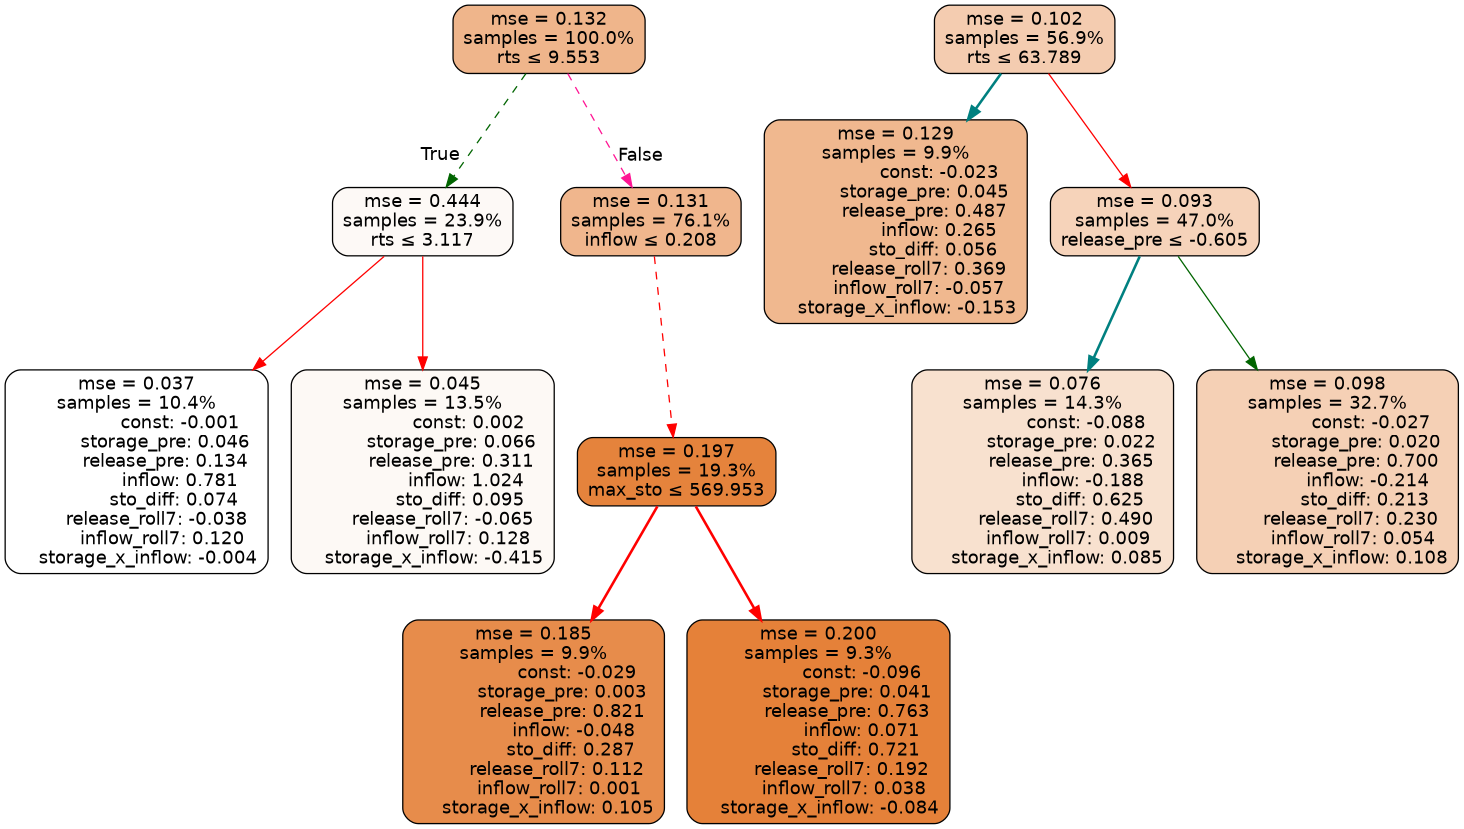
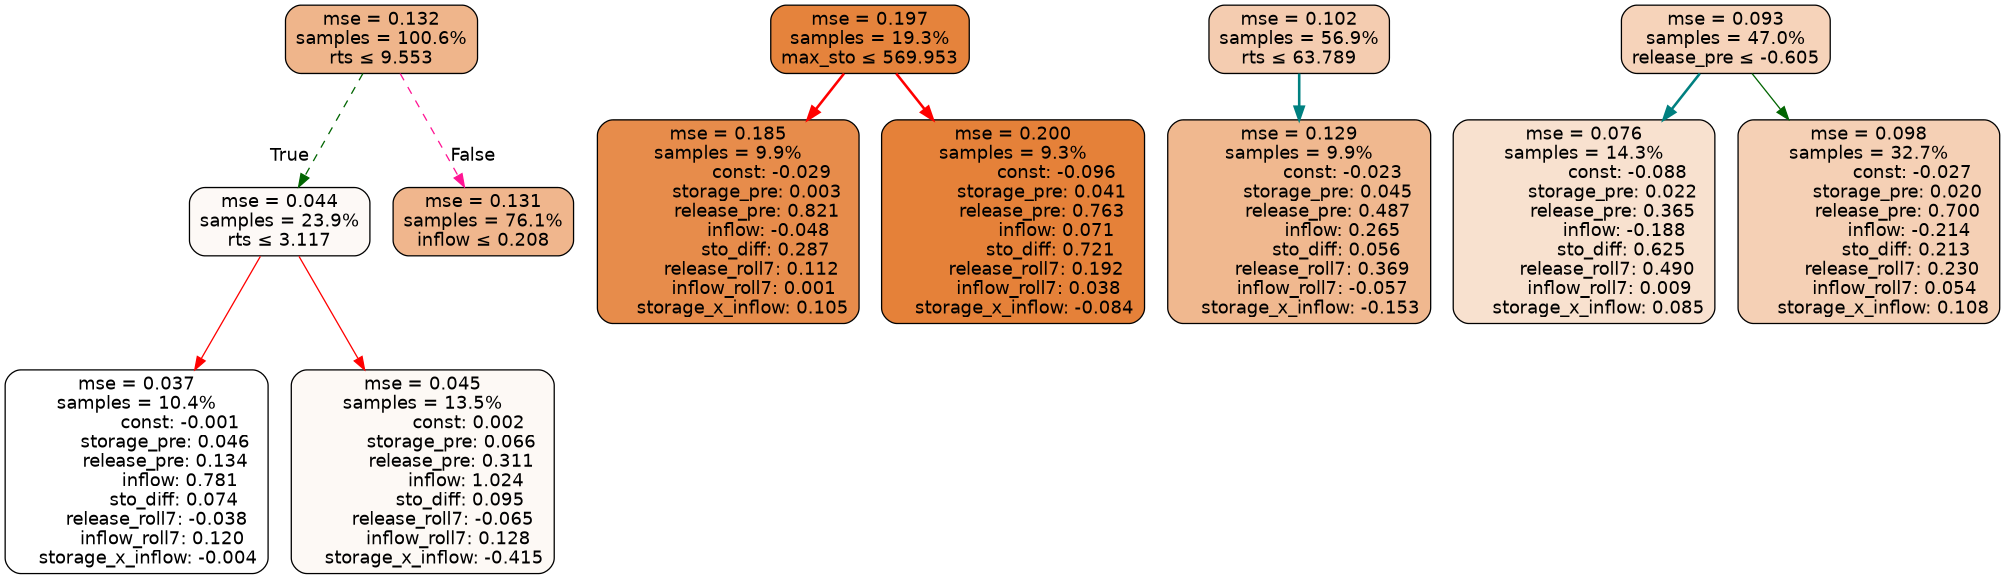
node "mse = 0.132 samples = 100.0% rts ≤ 9.553": label "mse = 0.132 samples = 100.0% rts ≤ 9.553" -> "mse = 0.132 samples = 100.6% rts ≤ 9.553"
edge "mse = 0.102 samples = 56.9% rts ≤ 63.789" -> "mse = 0.093 samples = 47.0% release_pre ≤ -0.605": removed
node "mse = 0.444 samples = 23.9% rts ≤ 3.117": label "mse = 0.444 samples = 23.9% rts ≤ 3.117" -> "mse = 0.044 samples = 23.9% rts ≤ 3.117"
edge "mse = 0.131 samples = 76.1% inflow ≤ 0.208" -> "mse = 0.197 samples = 19.3% max_sto ≤ 569.953": removed
